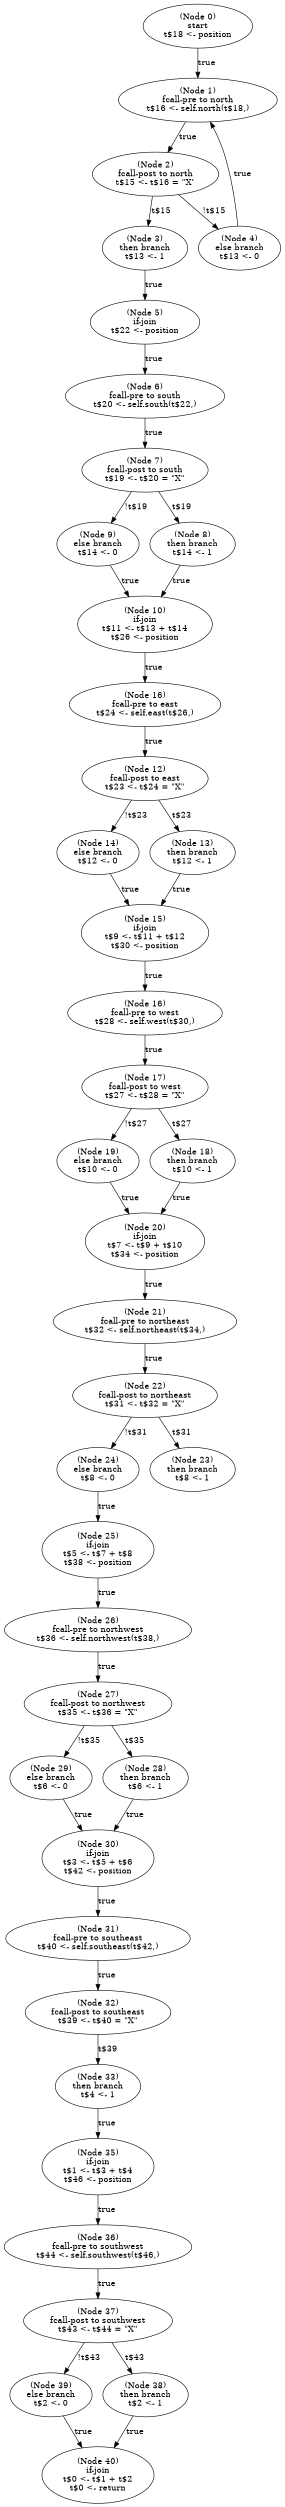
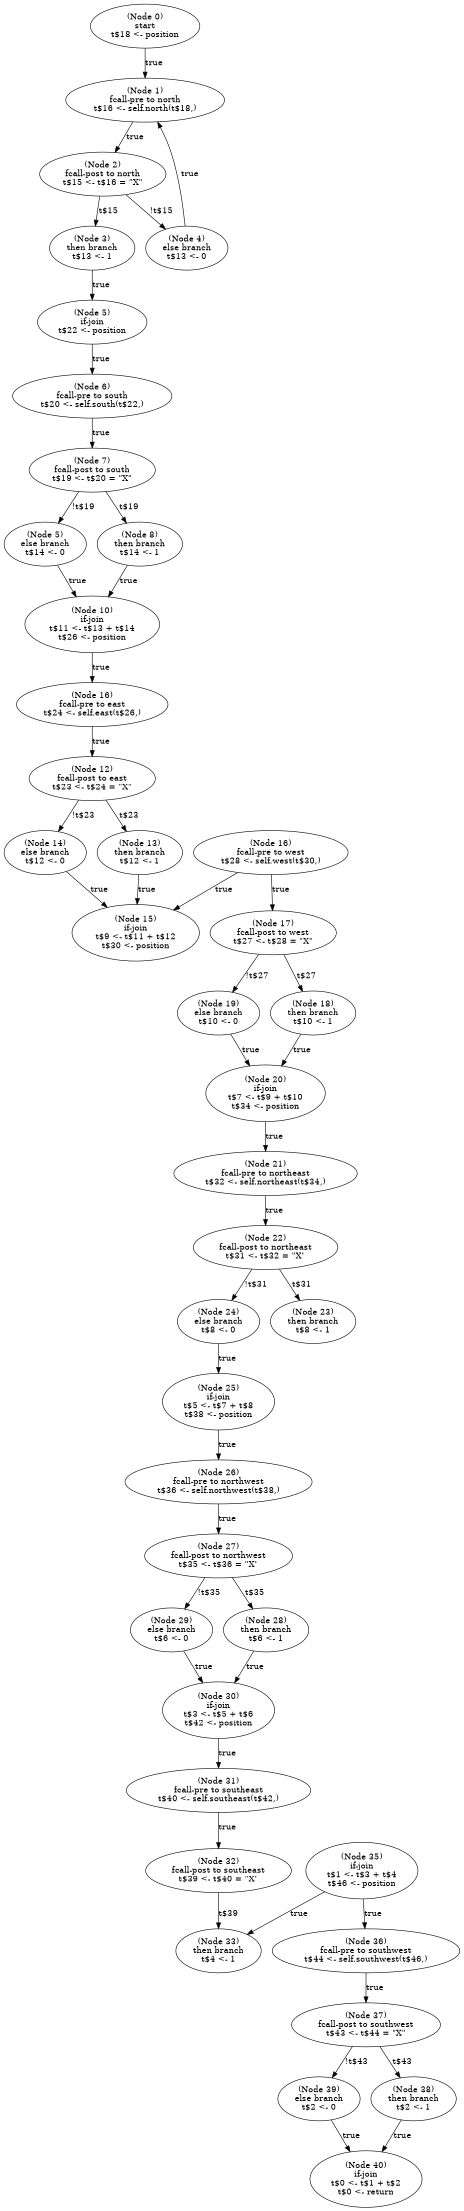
node "(Node 9) else branch t$14 <- 0": label "(Node 9) else branch t$14 <- 0" -> "(Node 5) else branch t$14 <- 0"
edge "(Node 15) if-join t$9 <- t$11 + t$12 t$30 <- position" -> "(Node 16) fcall-pre to west t$28 <- self.west(t$30,)": reversed
edge "(Node 33) then branch t$4 <- 1" -> "(Node 35) if-join t$1 <- t$3 + t$4 t$46 <- position": reversed
